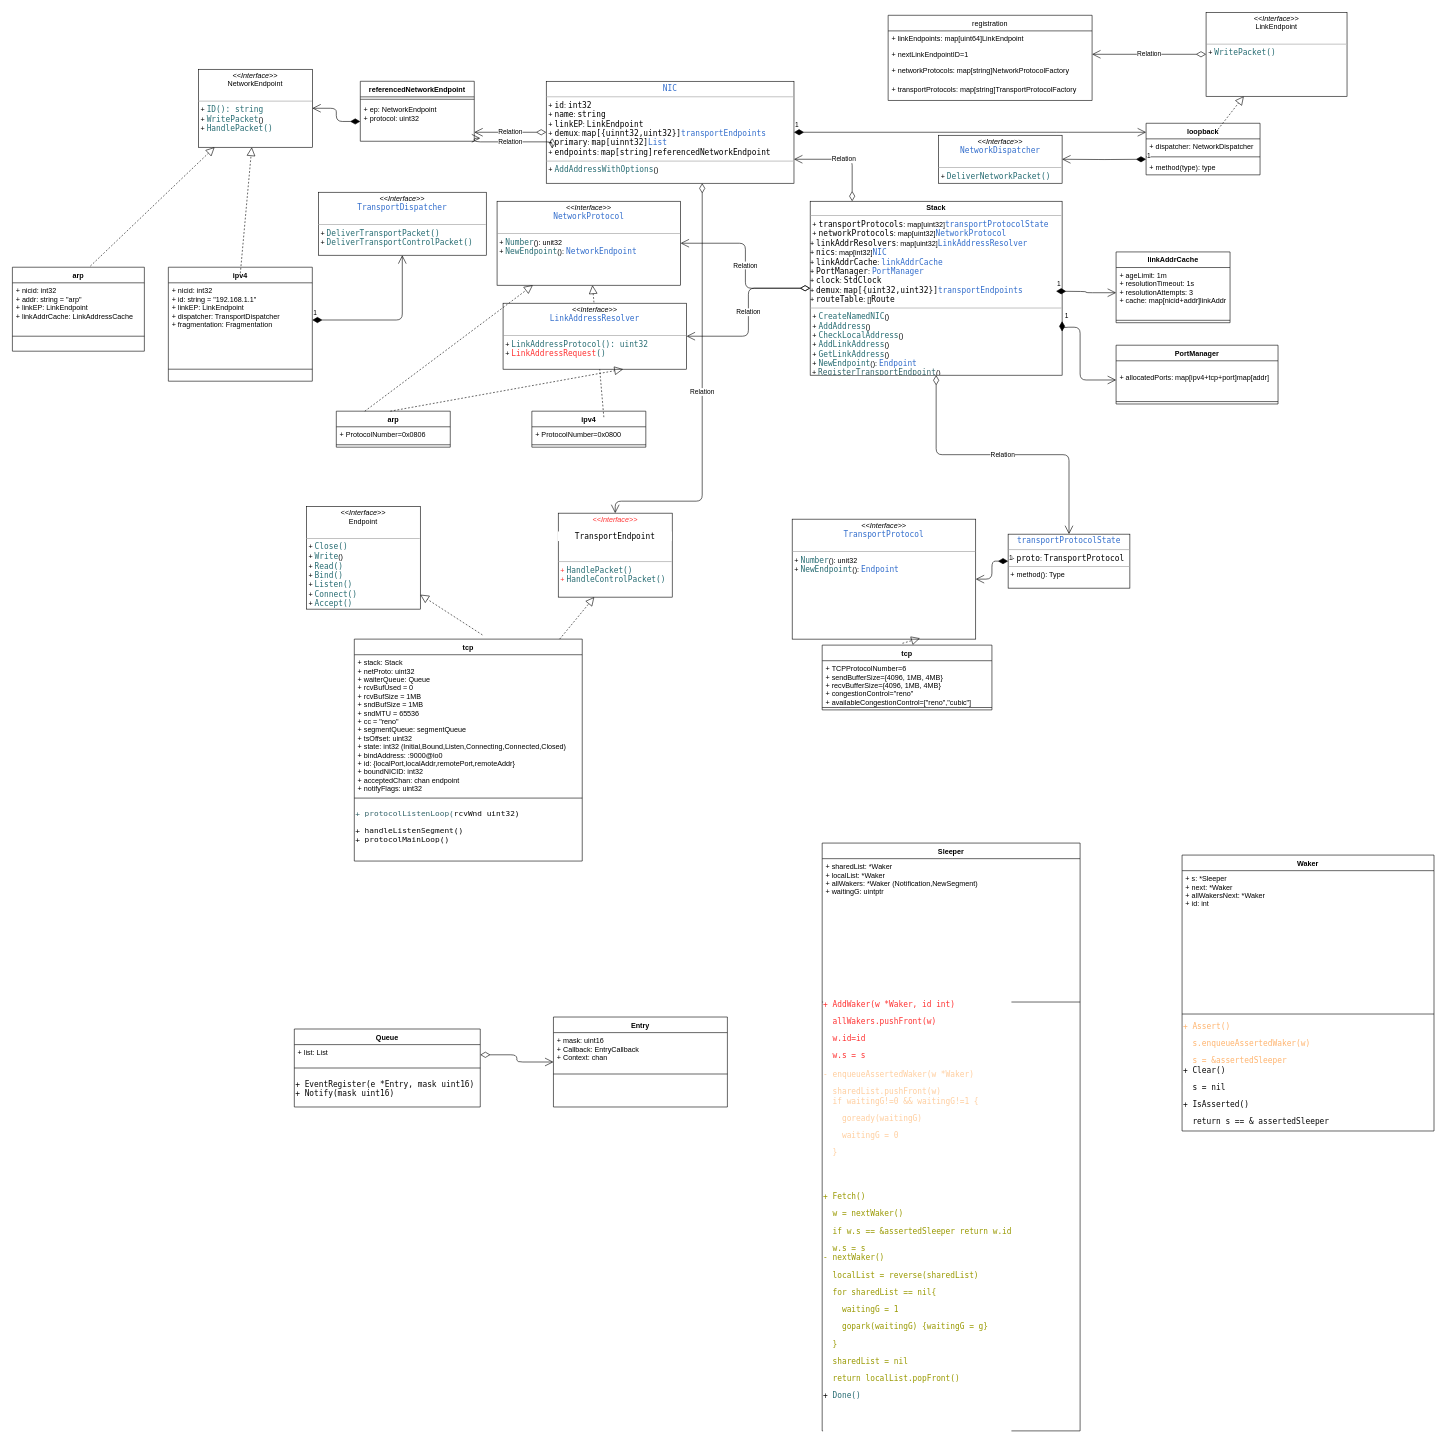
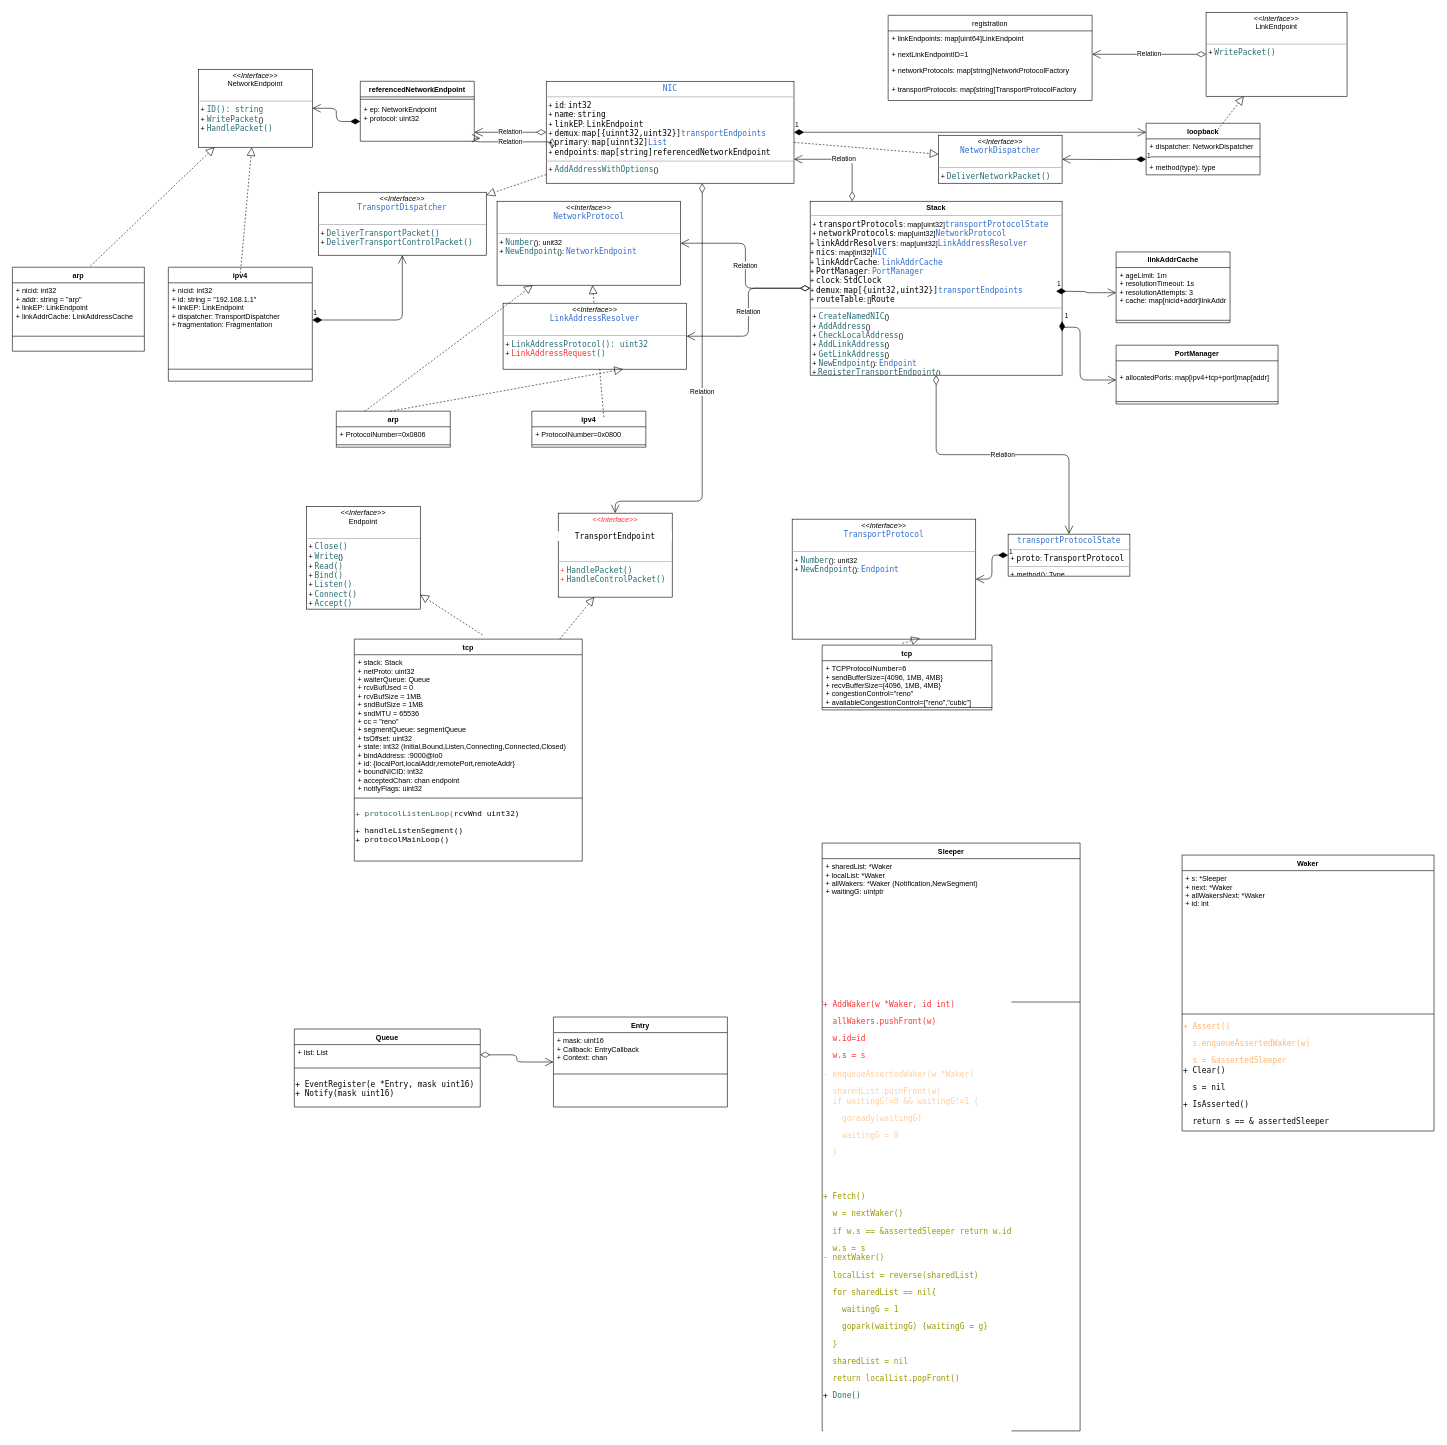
edge "NIC + id: int32 + name: string + linkEP: LinkEndpoint + demux: map[{uinnt32,uint32}]transportEndpoints + primary: map[uinnt32]List + endpoints: map[string]referencedNetworkEndpoint + AddAddressWithOptions()" -> "<<Interface>> NetworkDispatcher + DeliverNetworkPacket()": added
edge "NIC + id: int32 + name: string + linkEP: LinkEndpoint + demux: map[{uinnt32,uint32}]transportEndpoints + primary: map[uinnt32]List + endpoints: map[string]referencedNetworkEndpoint + AddAddressWithOptions()" -> "<<Interface>> TransportDispatcher + DeliverTransportPacket() + DeliverTransportControlPacket()": added
node "transportProtocolState + proto: TransportProtocol + method(): Type": size 122x54 -> 122x42
